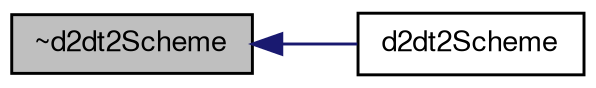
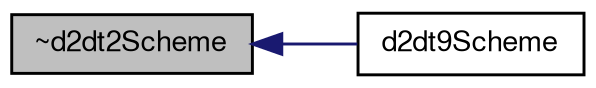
node "d2dt2Scheme": label "d2dt2Scheme" -> "d2dt9Scheme"
